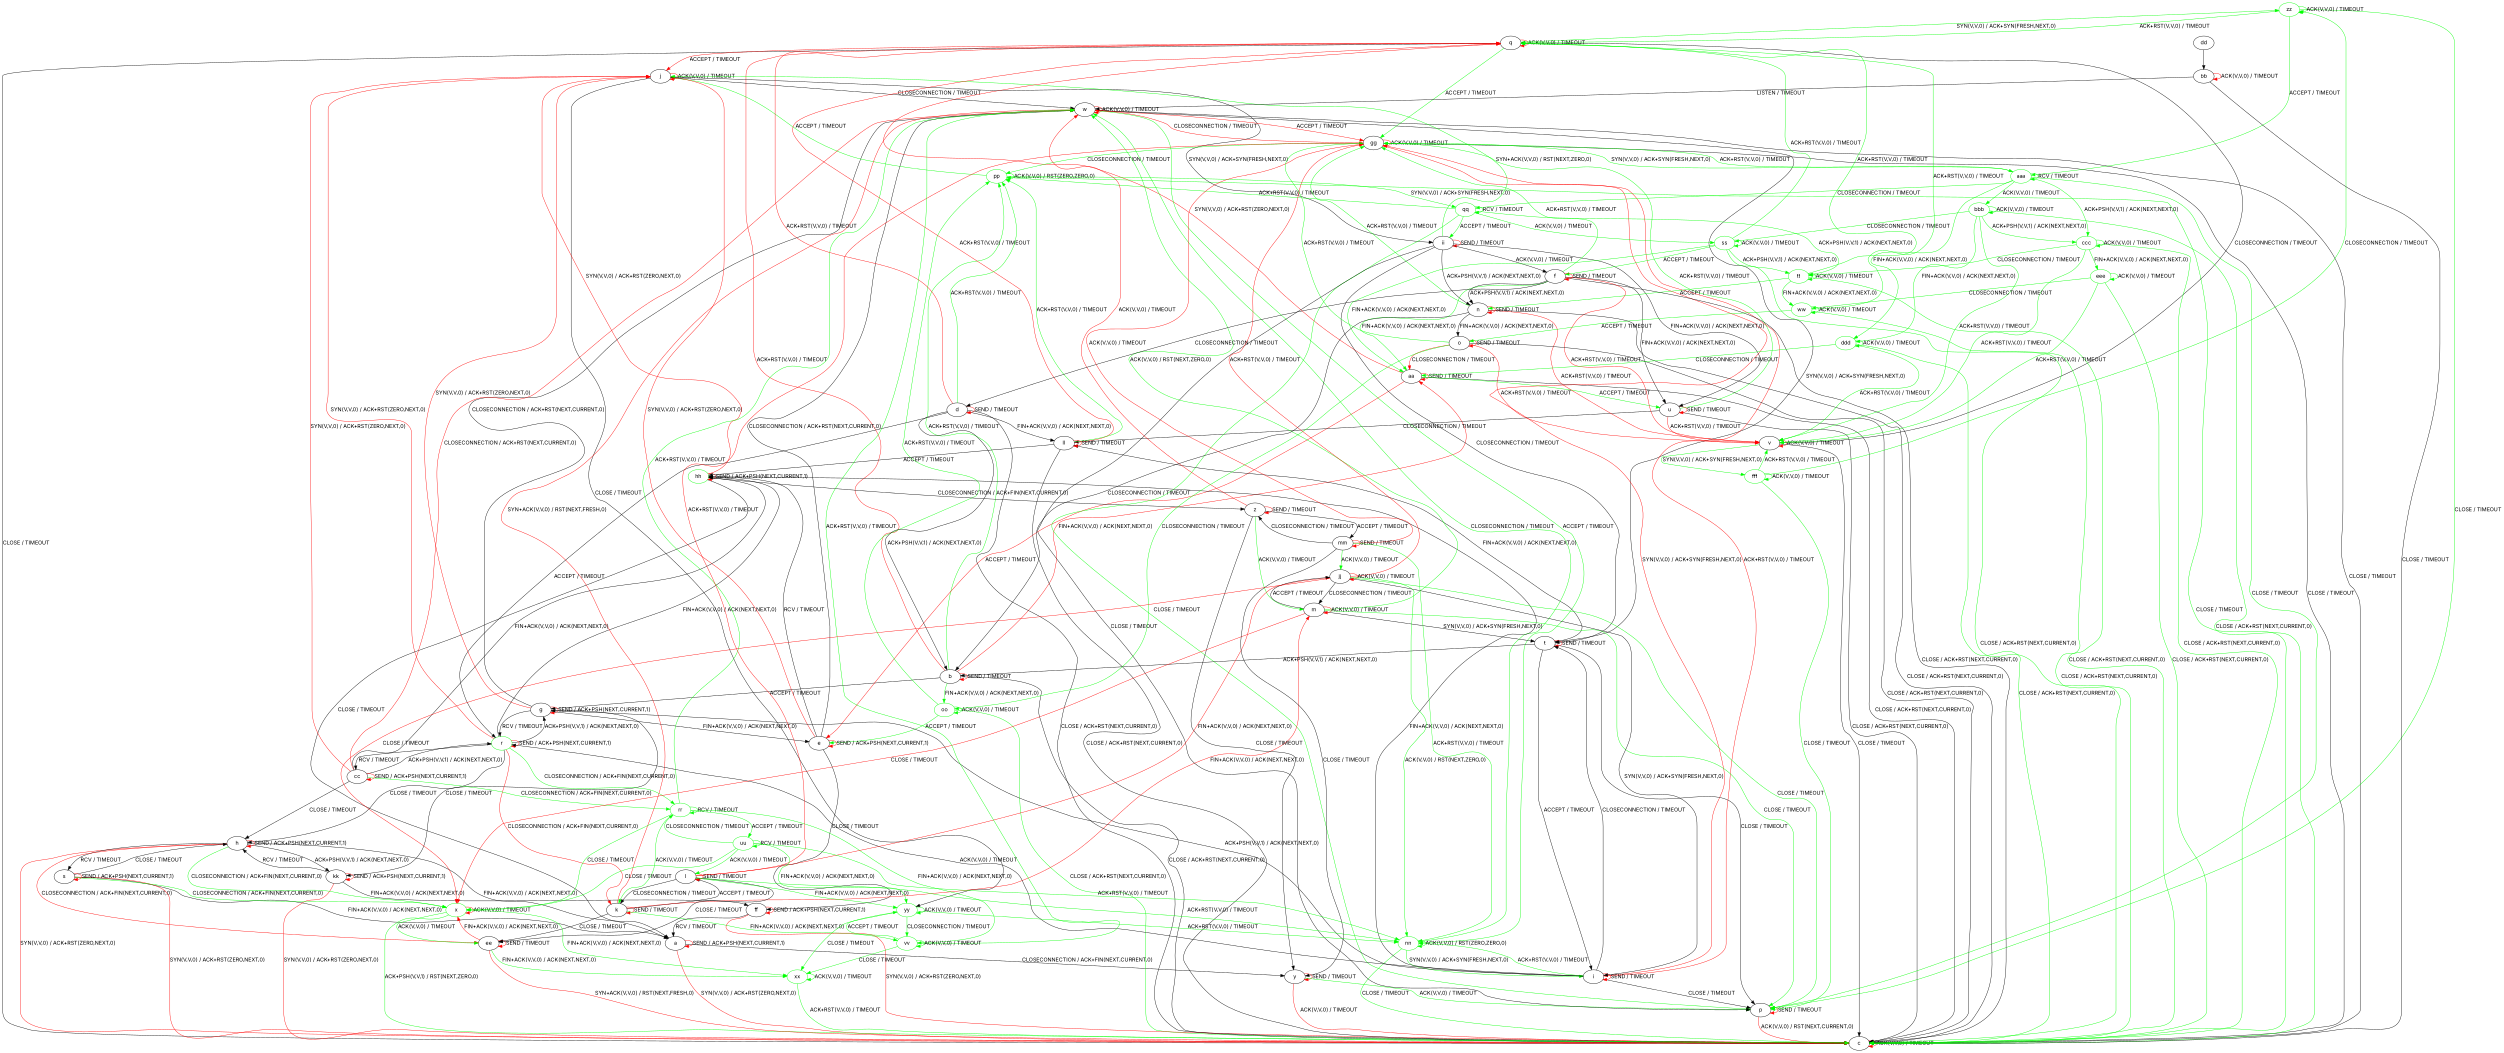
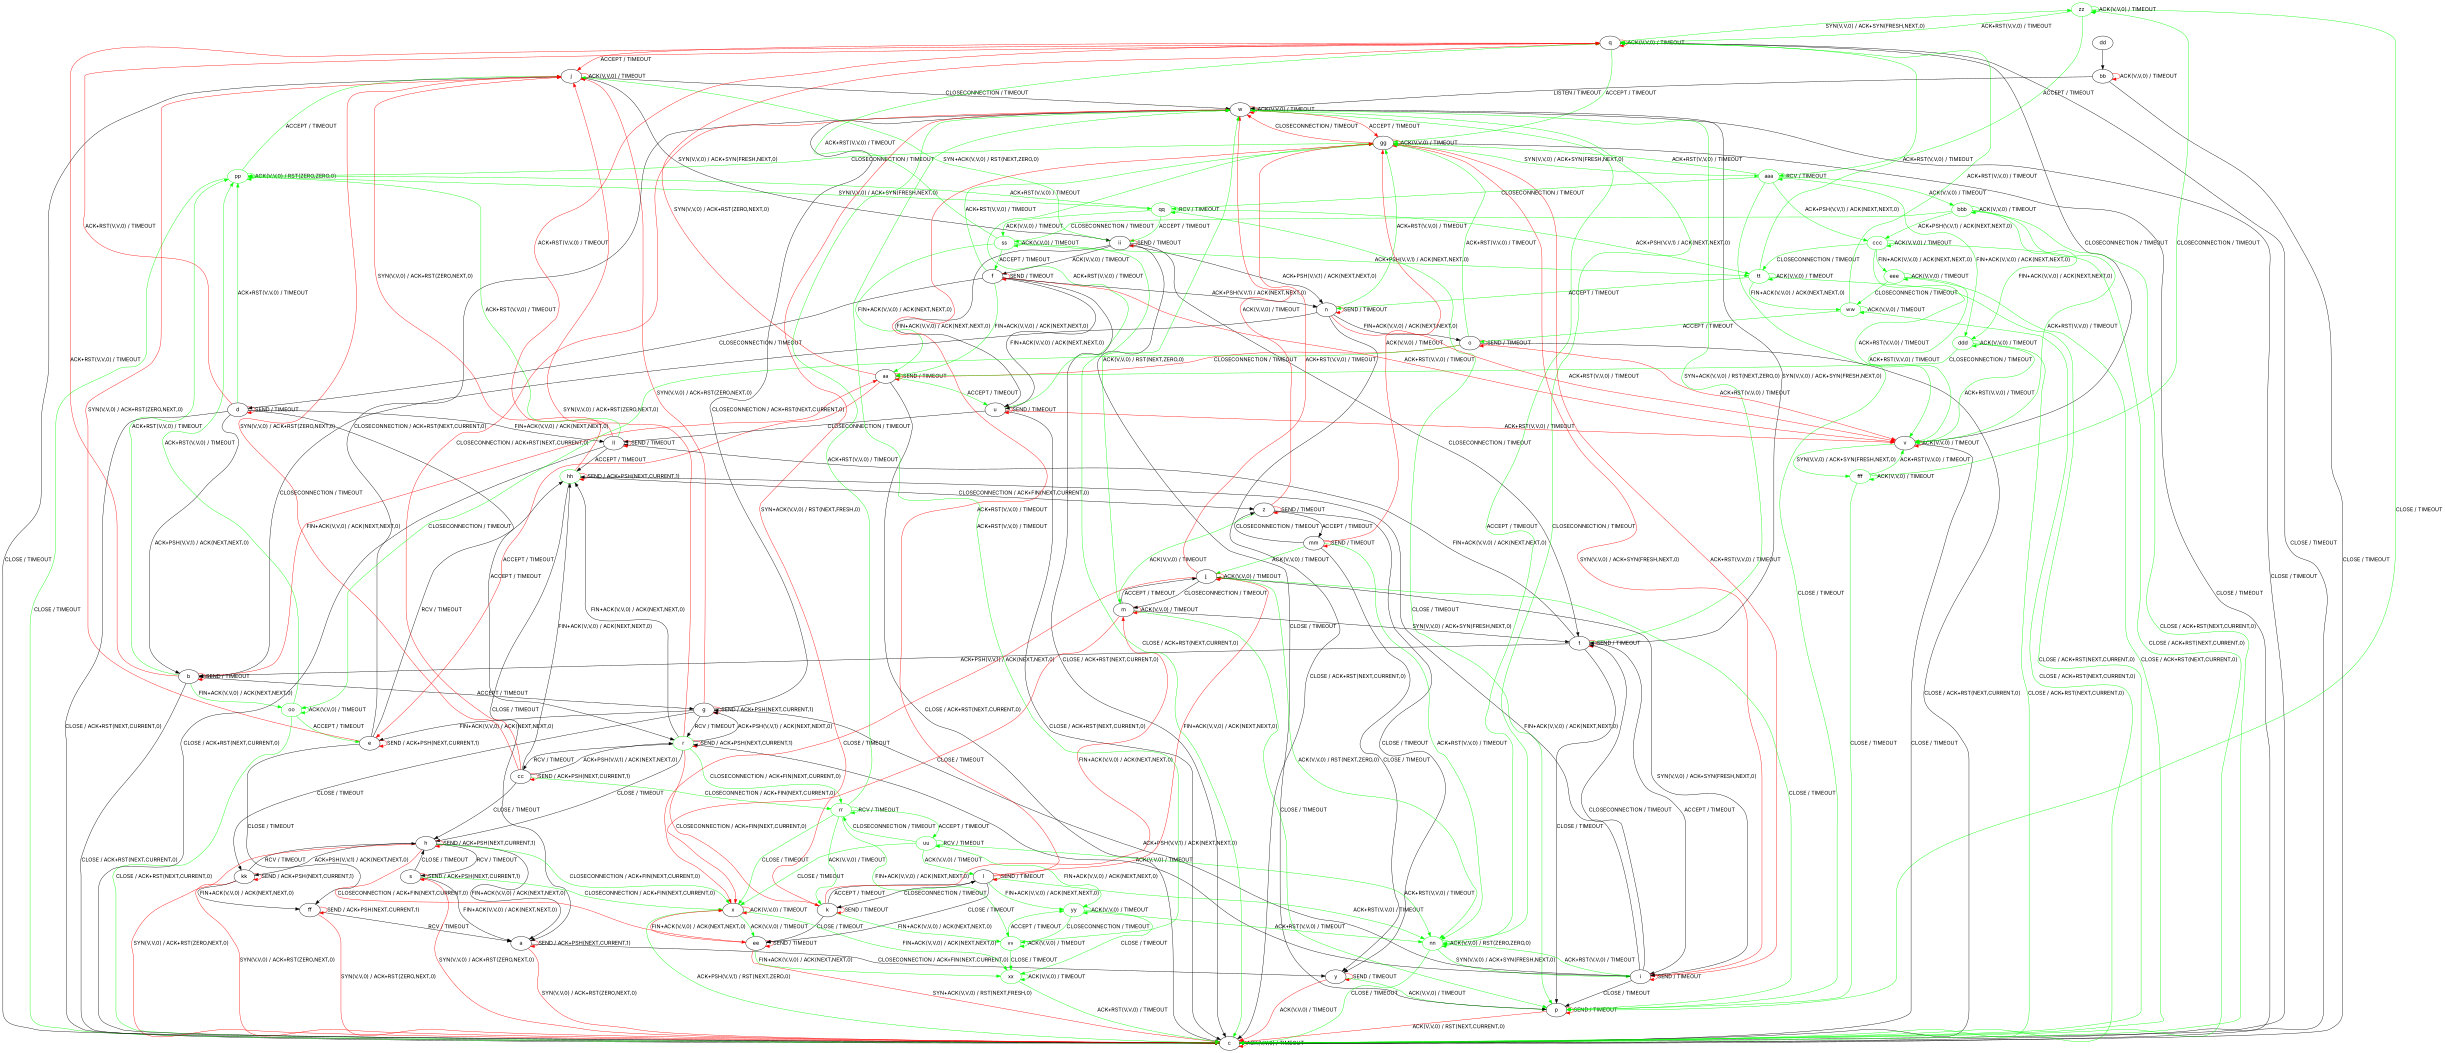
edge "t" -> "w": added, label "SYN+ACK(V,V,0) / RST(NEXT,ZERO,0)"
edge "j" -> "yy": now "j" -> "c"
node "x": color green -> black
